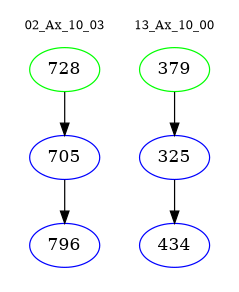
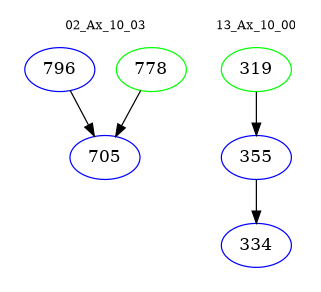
node "728": label "728" -> "778"
node "379": label "379" -> "319"
node "325": label "325" -> "355"
edge "705" -> "796": reversed
node "434": label "434" -> "334"
